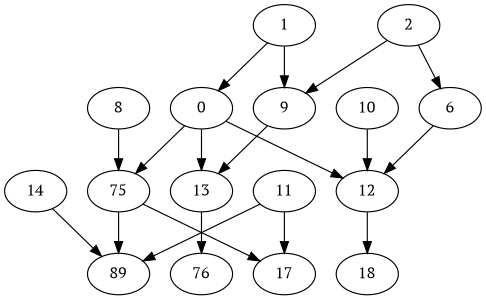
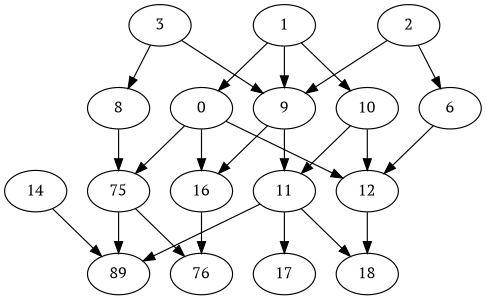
node "3": added
edge "1" -> "10": added
edge "9" -> "11": added
edge "10" -> "11": added
node "13": label "13" -> "16"
edge "11" -> "18": added
edge "75" -> "17": now "75" -> "76"
